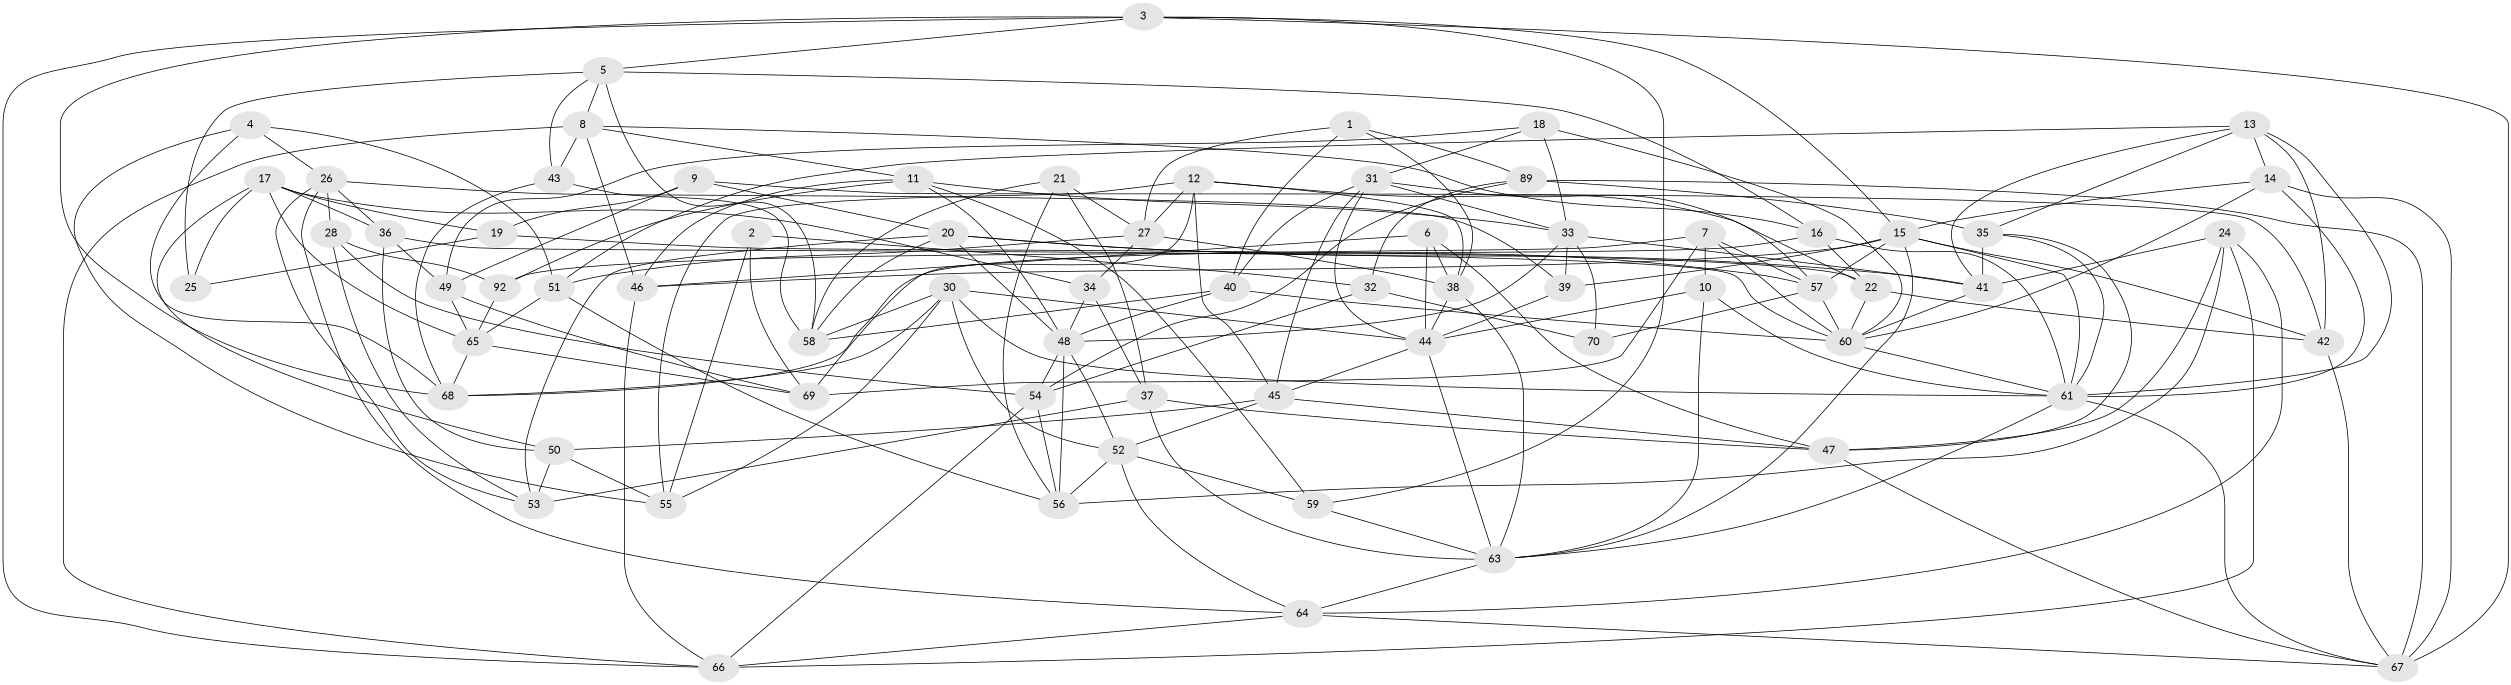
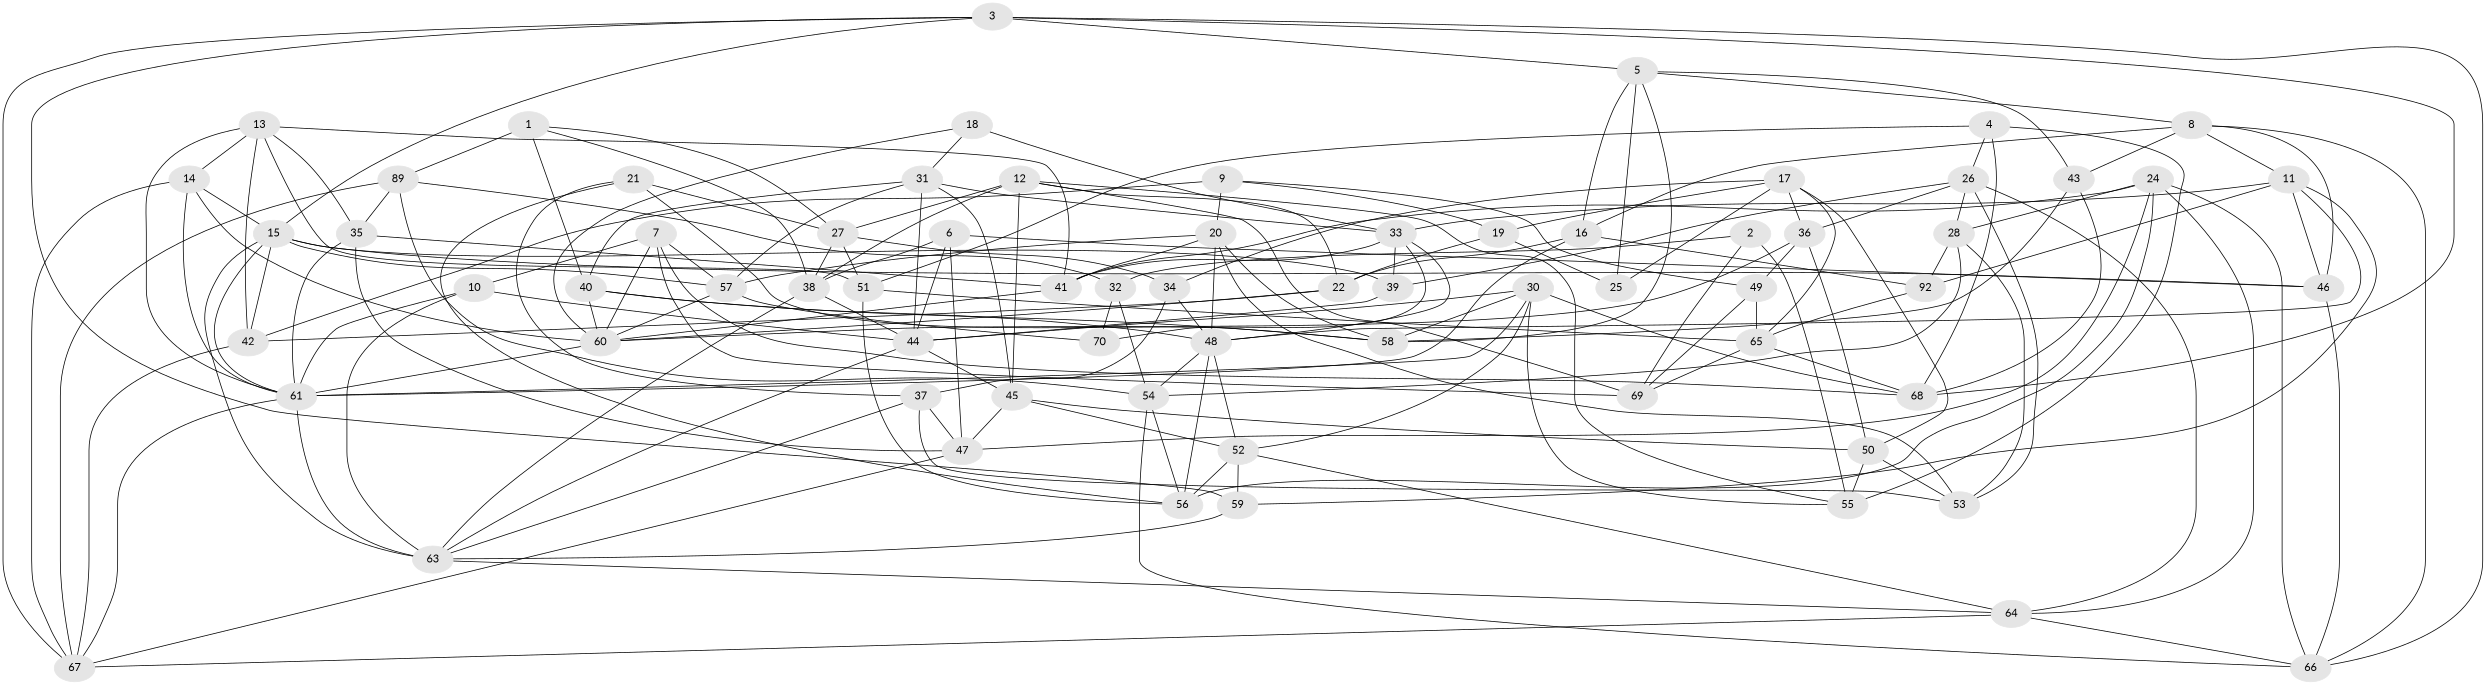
edge "18" -- "49": removed
edge "24" -- "28": added
